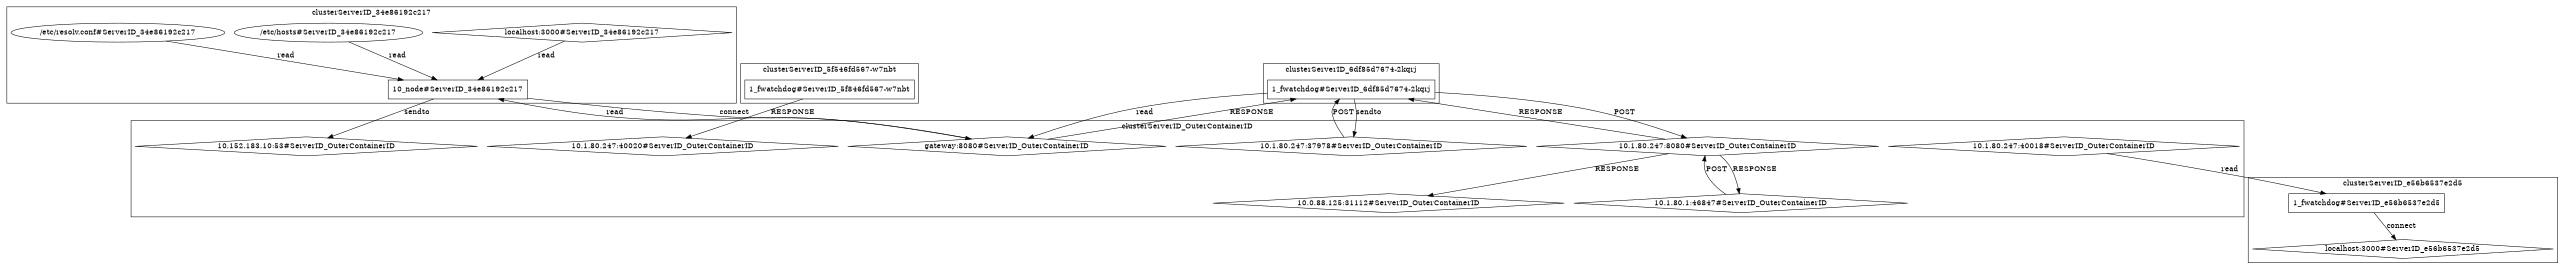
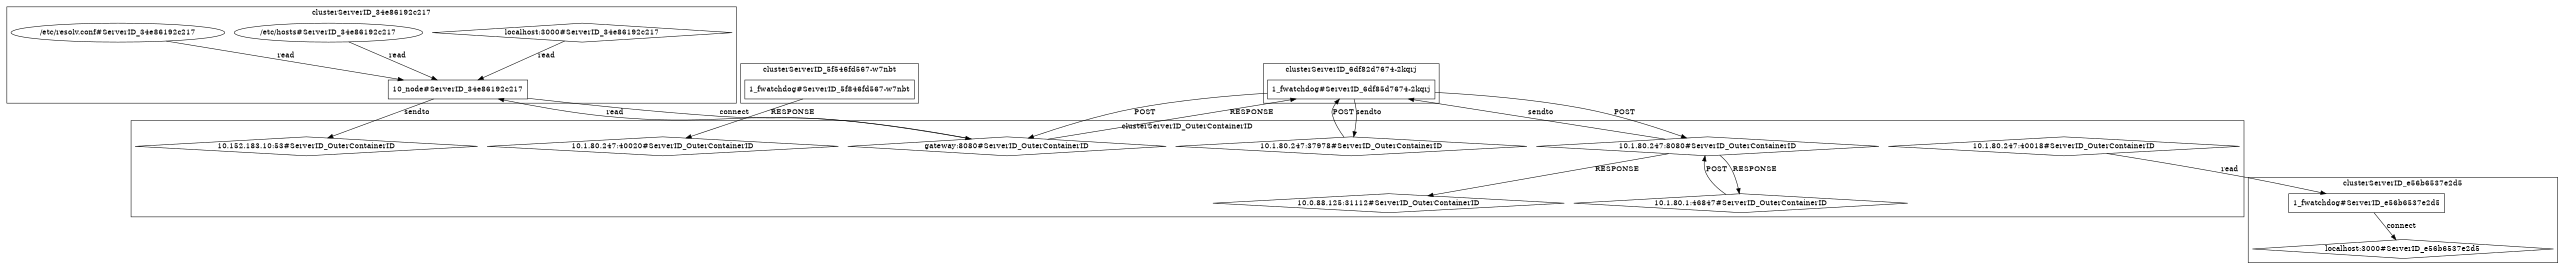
cluster "clusterServerID_6df85d7674-2kqrj": label "clusterServerID_6df85d7674-2kqrj" -> "clusterServerID_6df82d7674-2kqrj"
edge "1_fwatchdog#ServerID_6df85d7674-2kqrj" -> "gateway:8080#ServerID_OuterContainerID": label "read" -> "POST"
edge "10.1.80.247:8080#ServerID_OuterContainerID" -> "1_fwatchdog#ServerID_6df85d7674-2kqrj": label "RESPONSE" -> "sendto"
